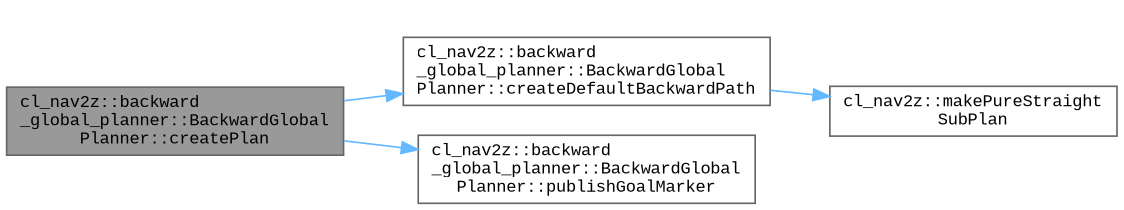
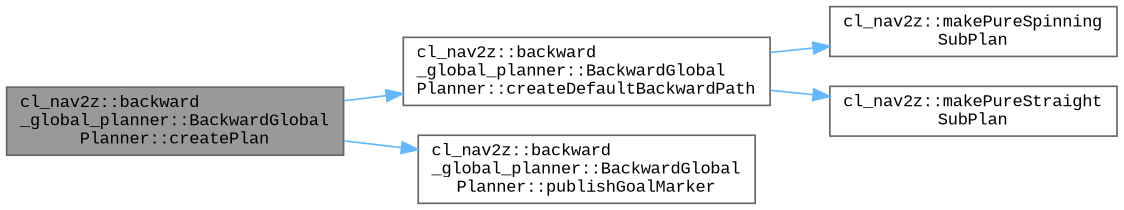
node "cl_nav2z::makePureSpinning SubPlan": added
